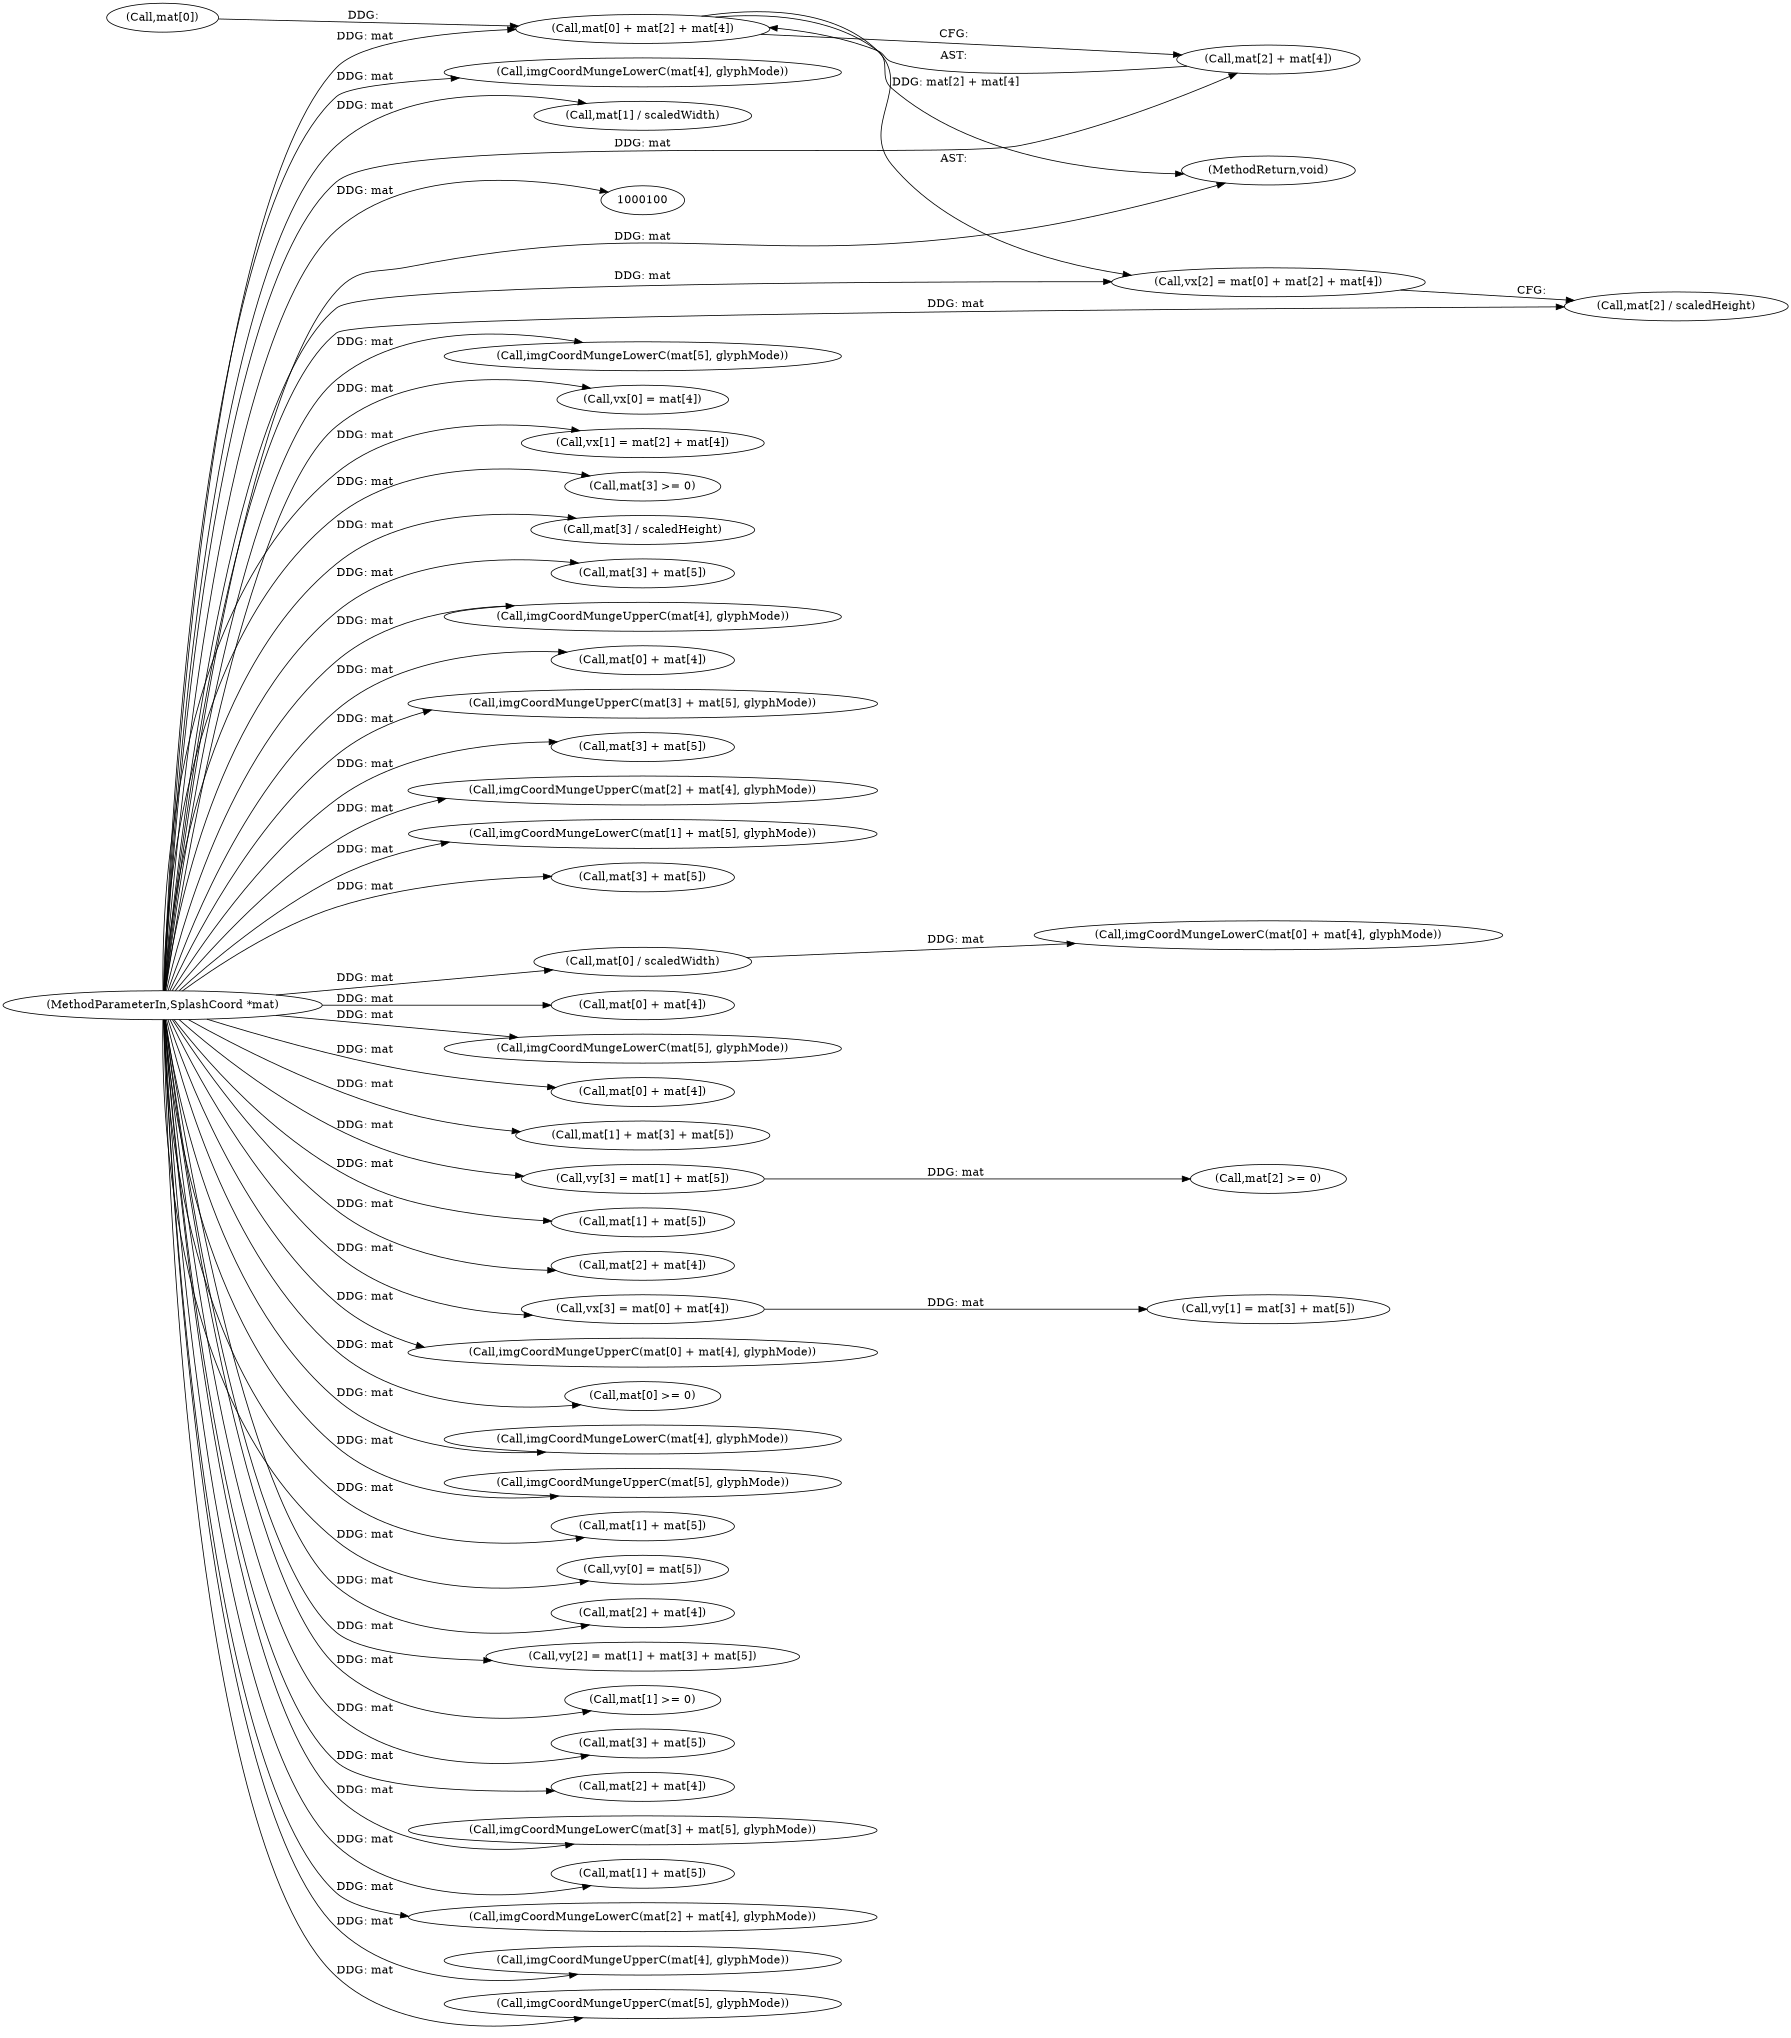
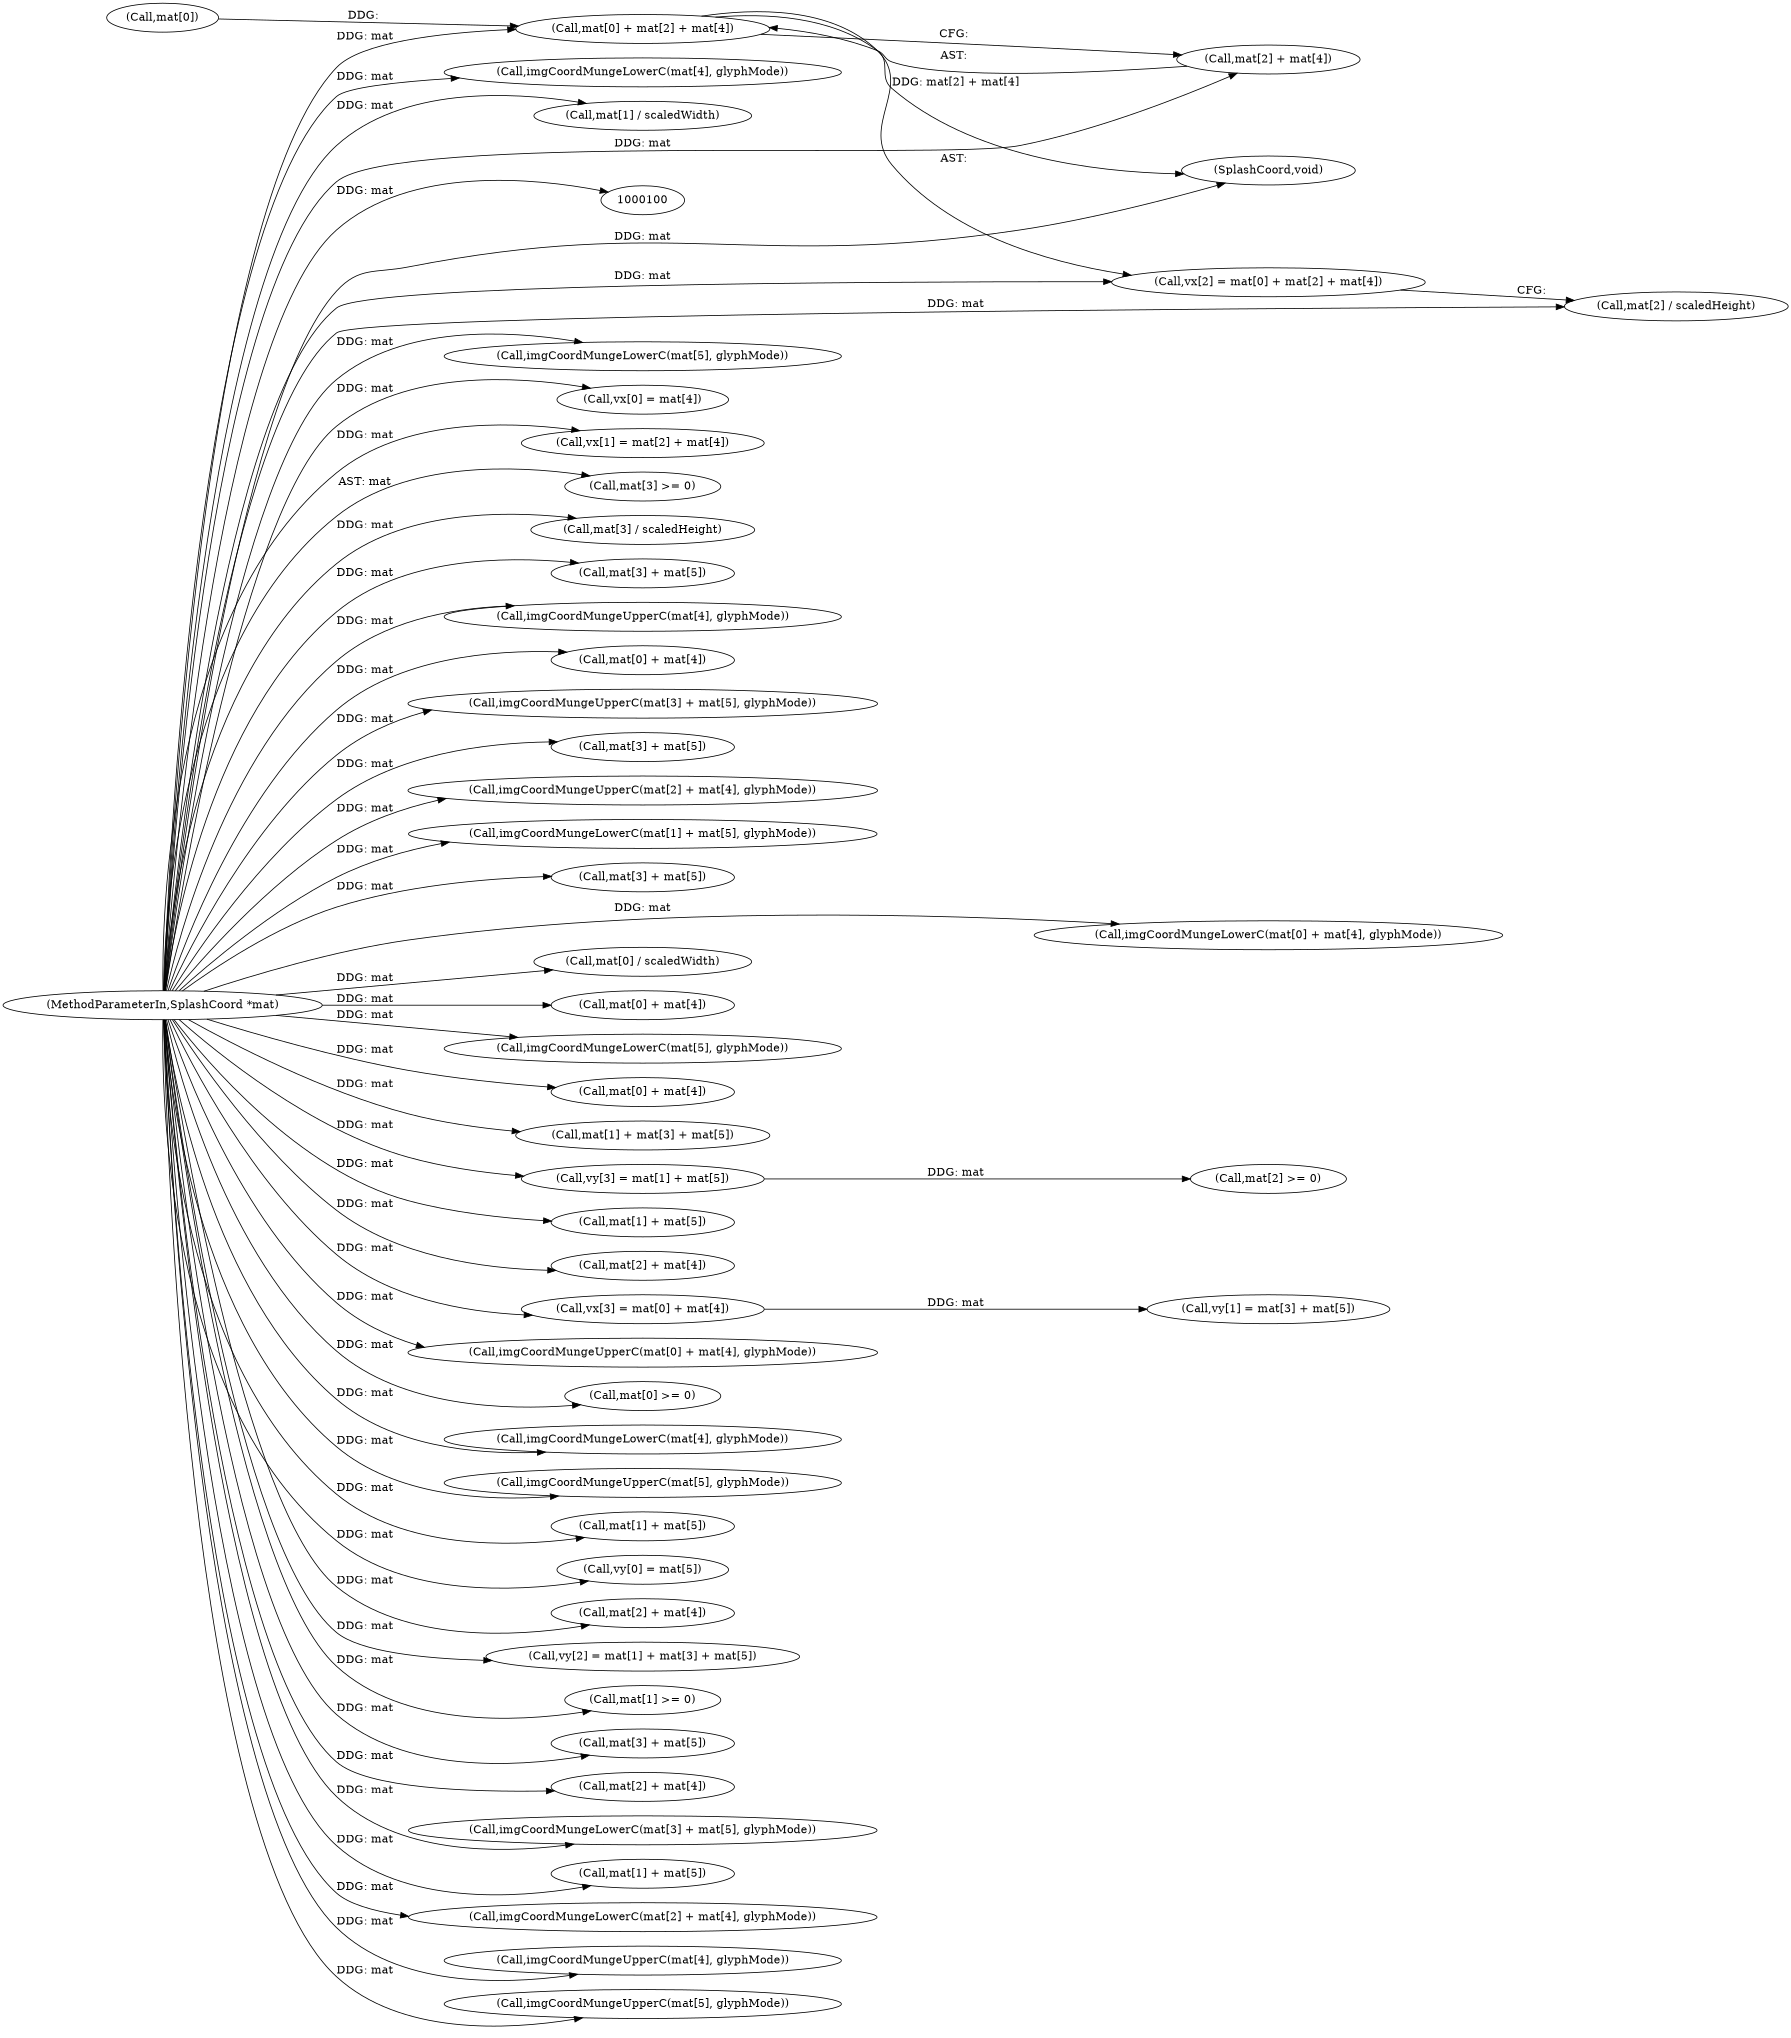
node "(MethodReturn,void)": label "(MethodReturn,void)" -> "(SplashCoord,void)"
edge "(MethodParameterIn,SplashCoord *mat)" -> "(Call,mat[3] >= 0)": label "DDG: mat" -> "AST: mat"
edge "(Call,mat[0] / scaledWidth)" -> "(Call,imgCoordMungeLowerC(mat[0] + mat[4], glyphMode))": now "(MethodParameterIn,SplashCoord *mat)" -> "(Call,imgCoordMungeLowerC(mat[0] + mat[4], glyphMode))"
